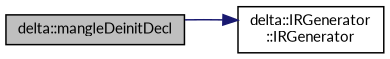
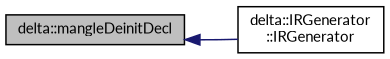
edge "delta::mangleDeinitDecl" -> "delta::IRGenerator ::IRGenerator": reversed
